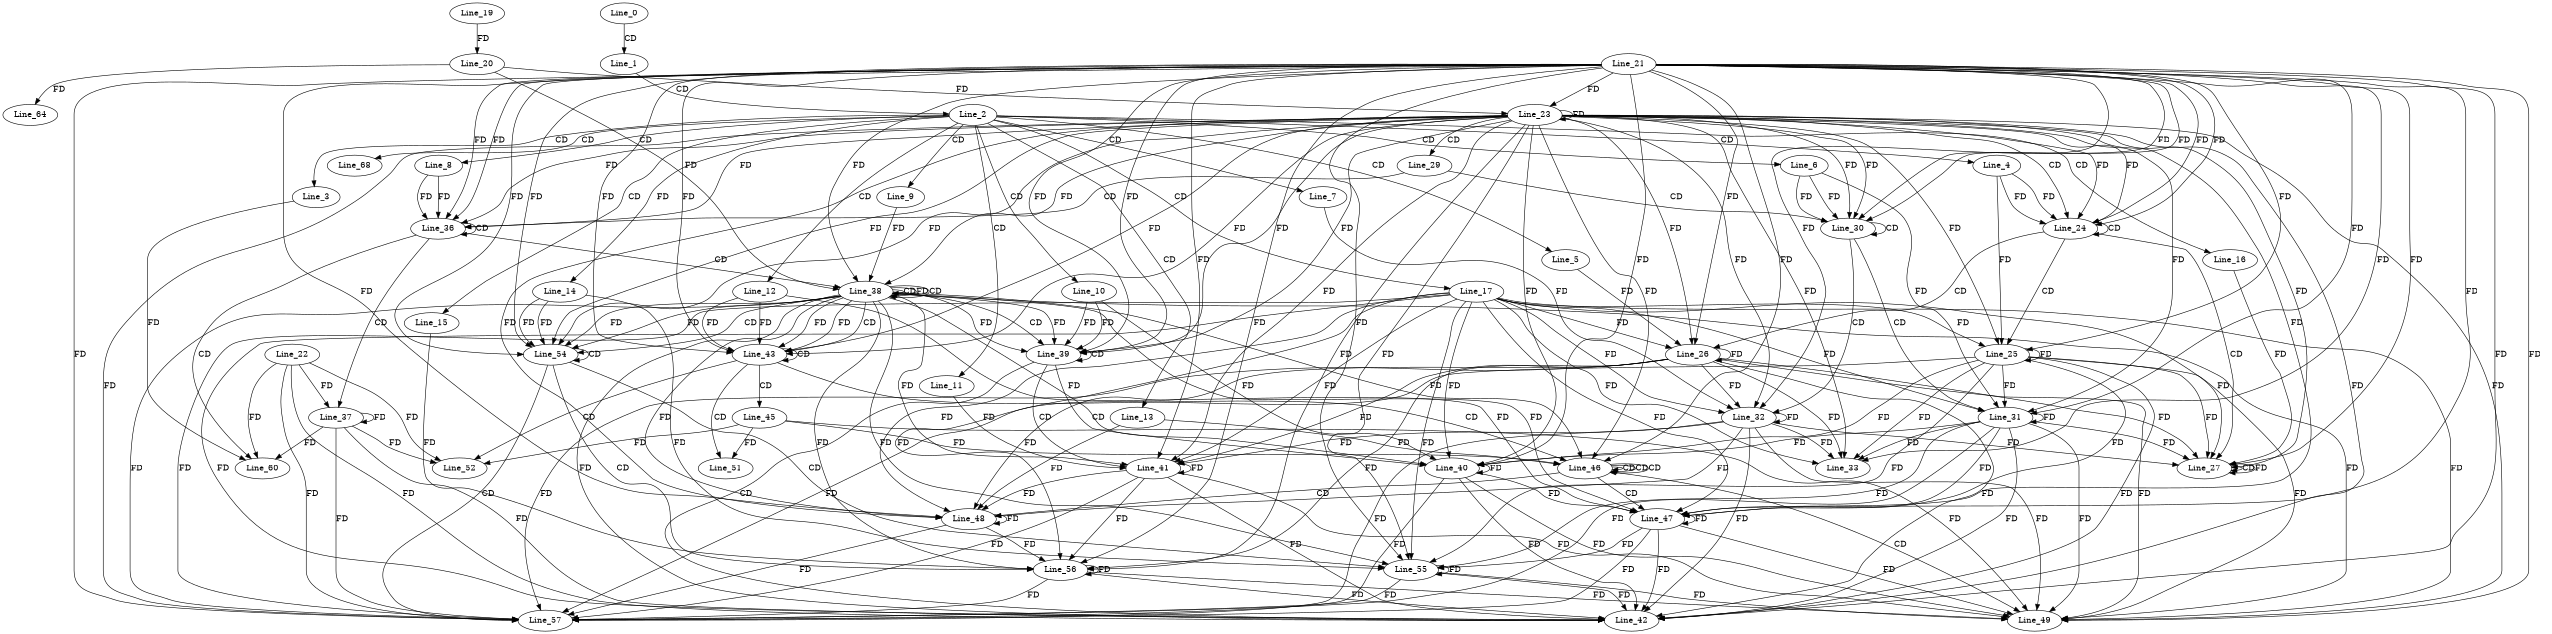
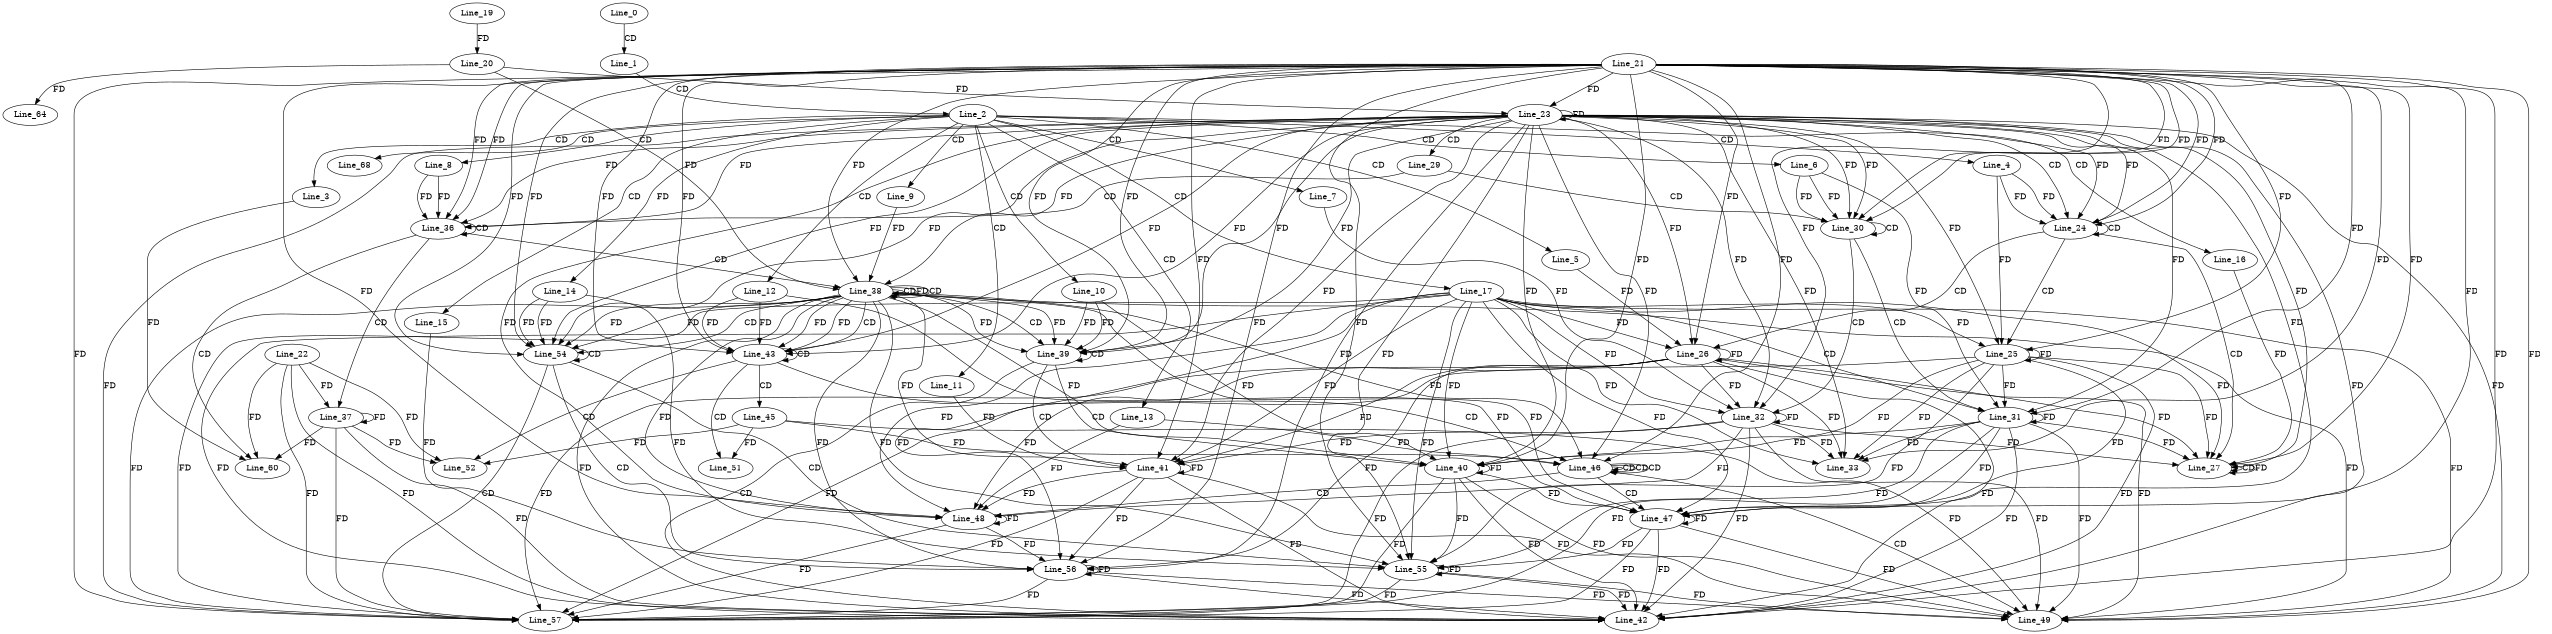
edge "Line_17" -> "Line_31": label "FD" -> "CD"
edge "Line_25" -> "Line_49": removed, label "FD"
edge "Line_40" -> "Line_55": added, label "FD"
